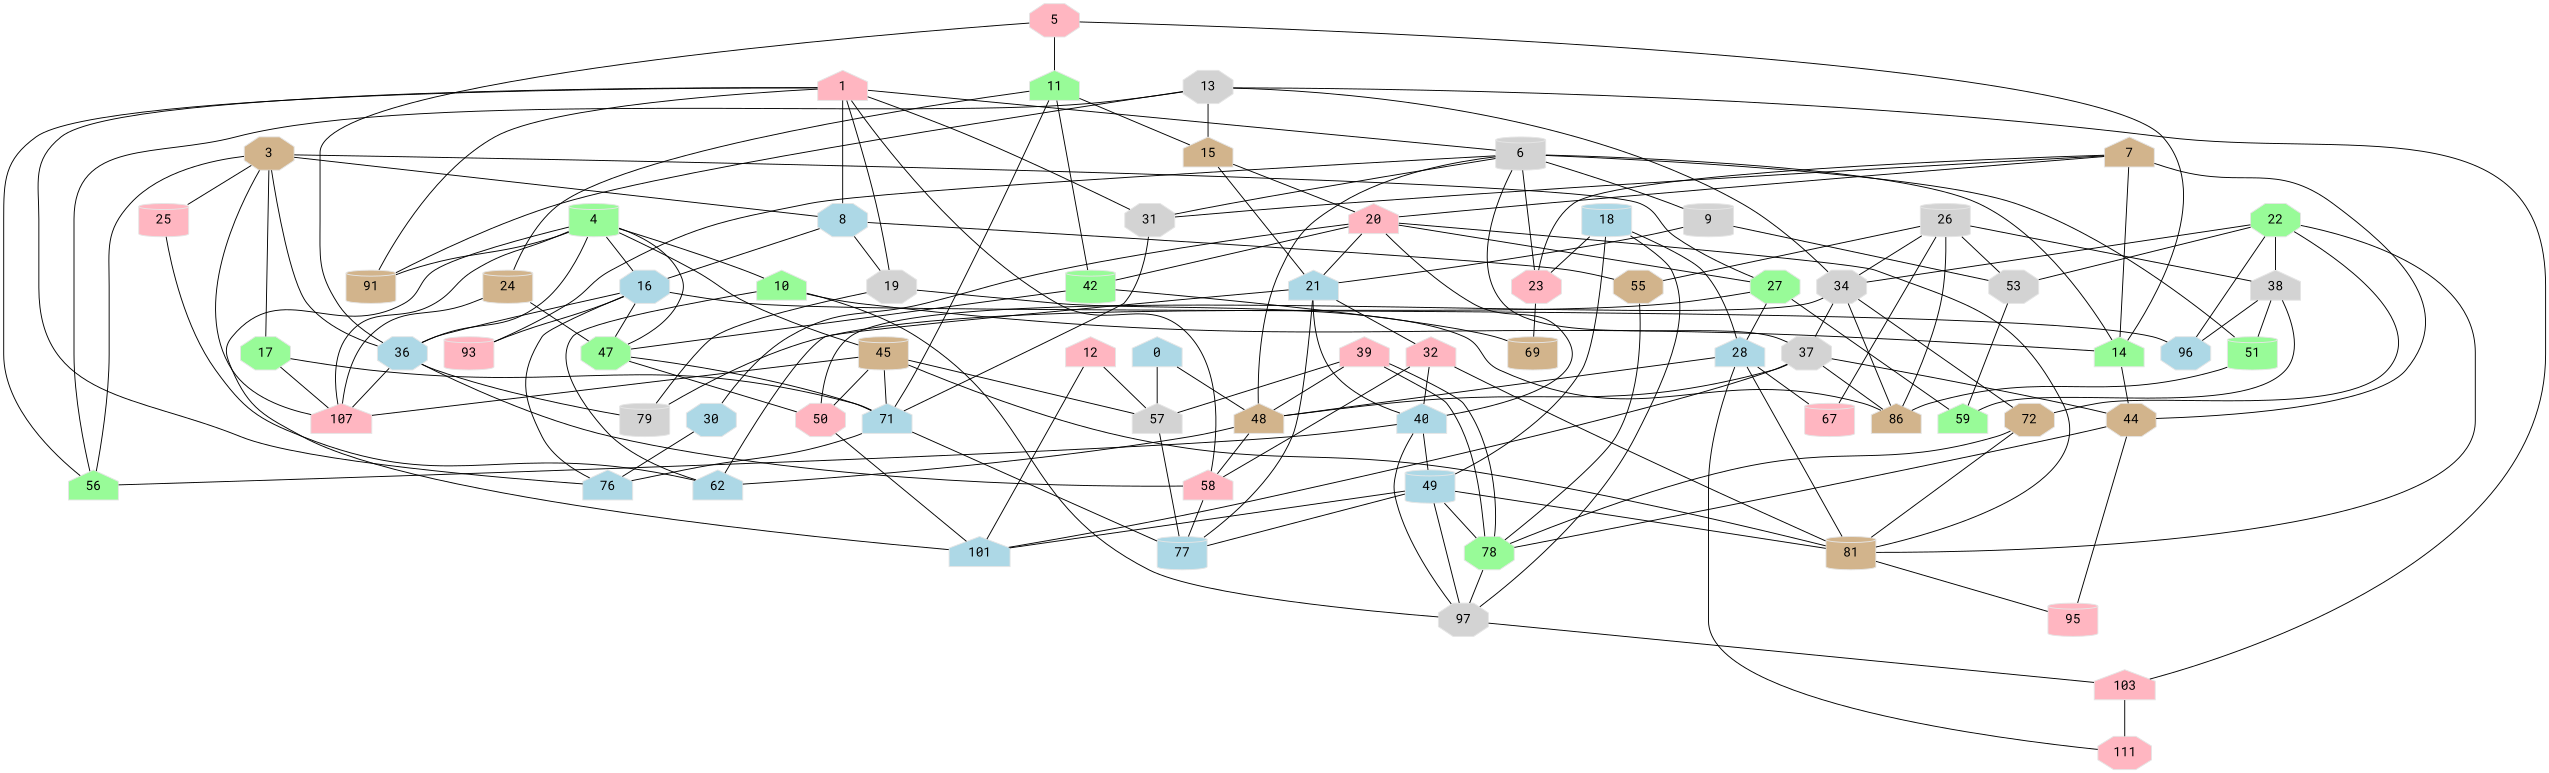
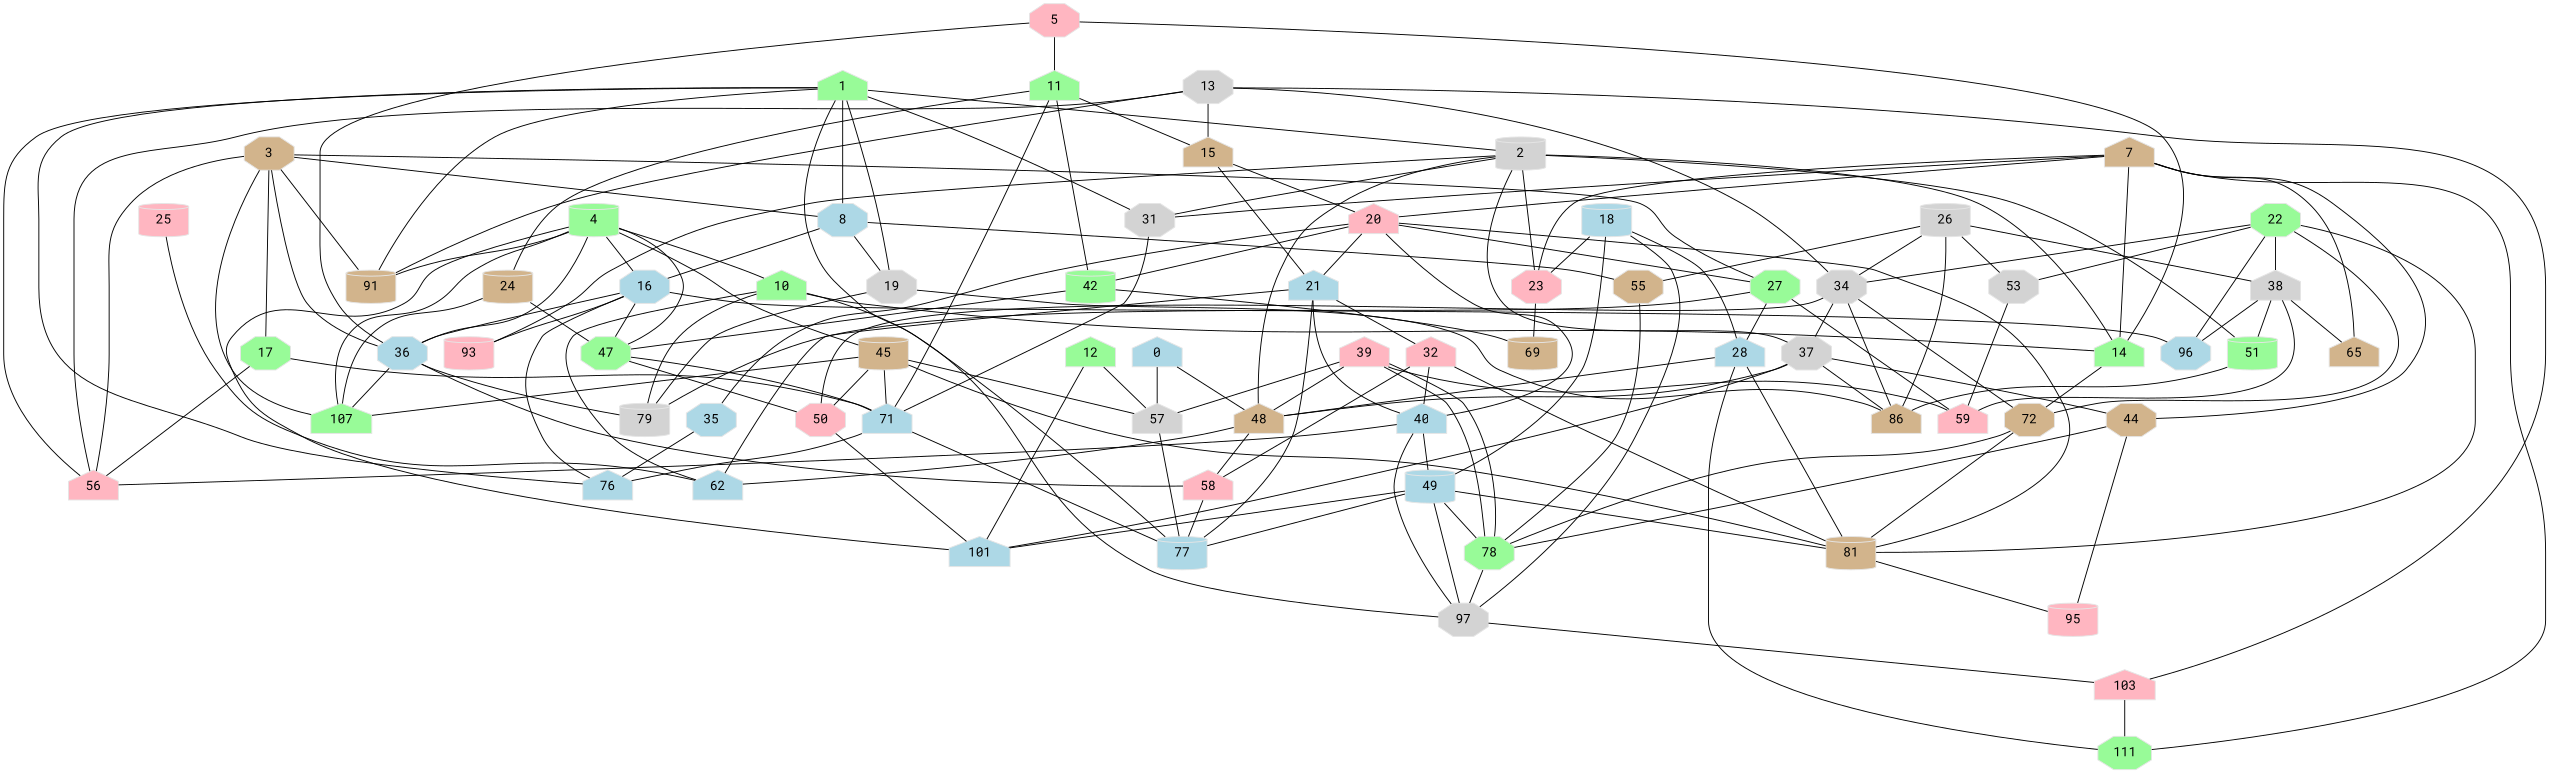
node "1": fillcolor lightpink -> palegreen
node "6": label "6" -> "2"
edge "3" -- "25": now "3" -- "91"
node "9": removed
edge "1" -- "58": now "1" -- "77"
edge "10" -- "79": added
node "12": fillcolor lightpink -> palegreen
node "65": added
edge "14" -- "44": now "14" -- "72"
edge "17" -- "107": now "17" -- "56"
edge "39" -- "59": added
node "107": fillcolor lightpink -> palegreen
node "30": label "30" -> "35"
node "67": removed
node "59": fillcolor palegreen -> lightpink
edge "7" -- "111": added
node "56": fillcolor palegreen -> lightpink
node "111": fillcolor lightpink -> palegreen
